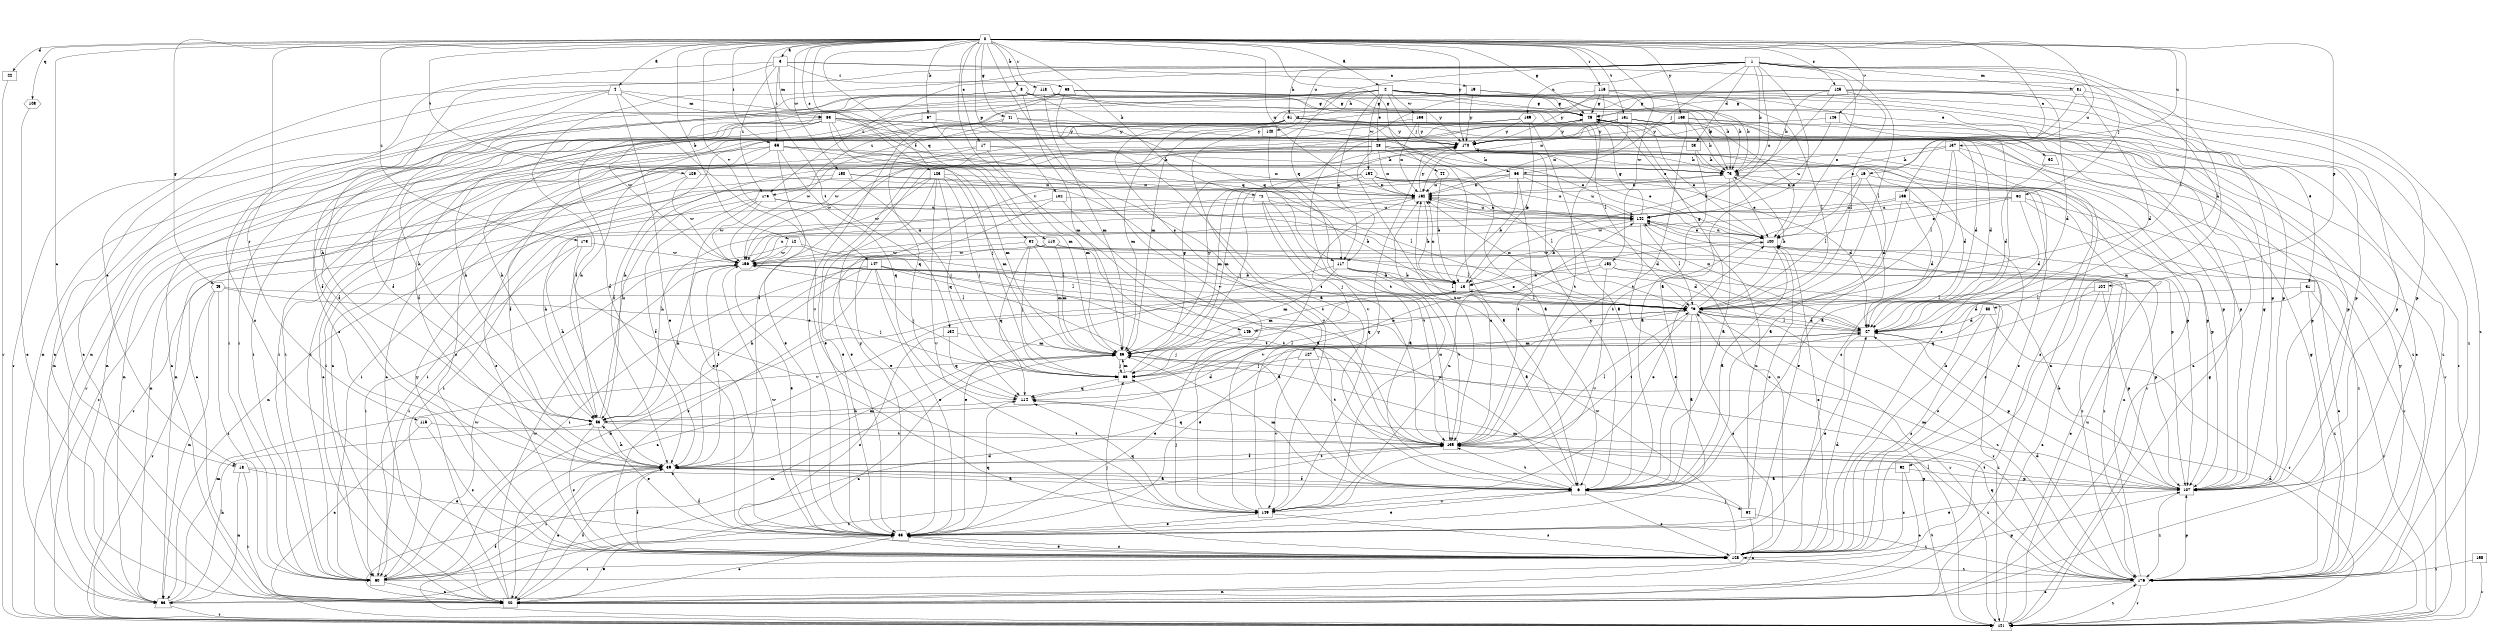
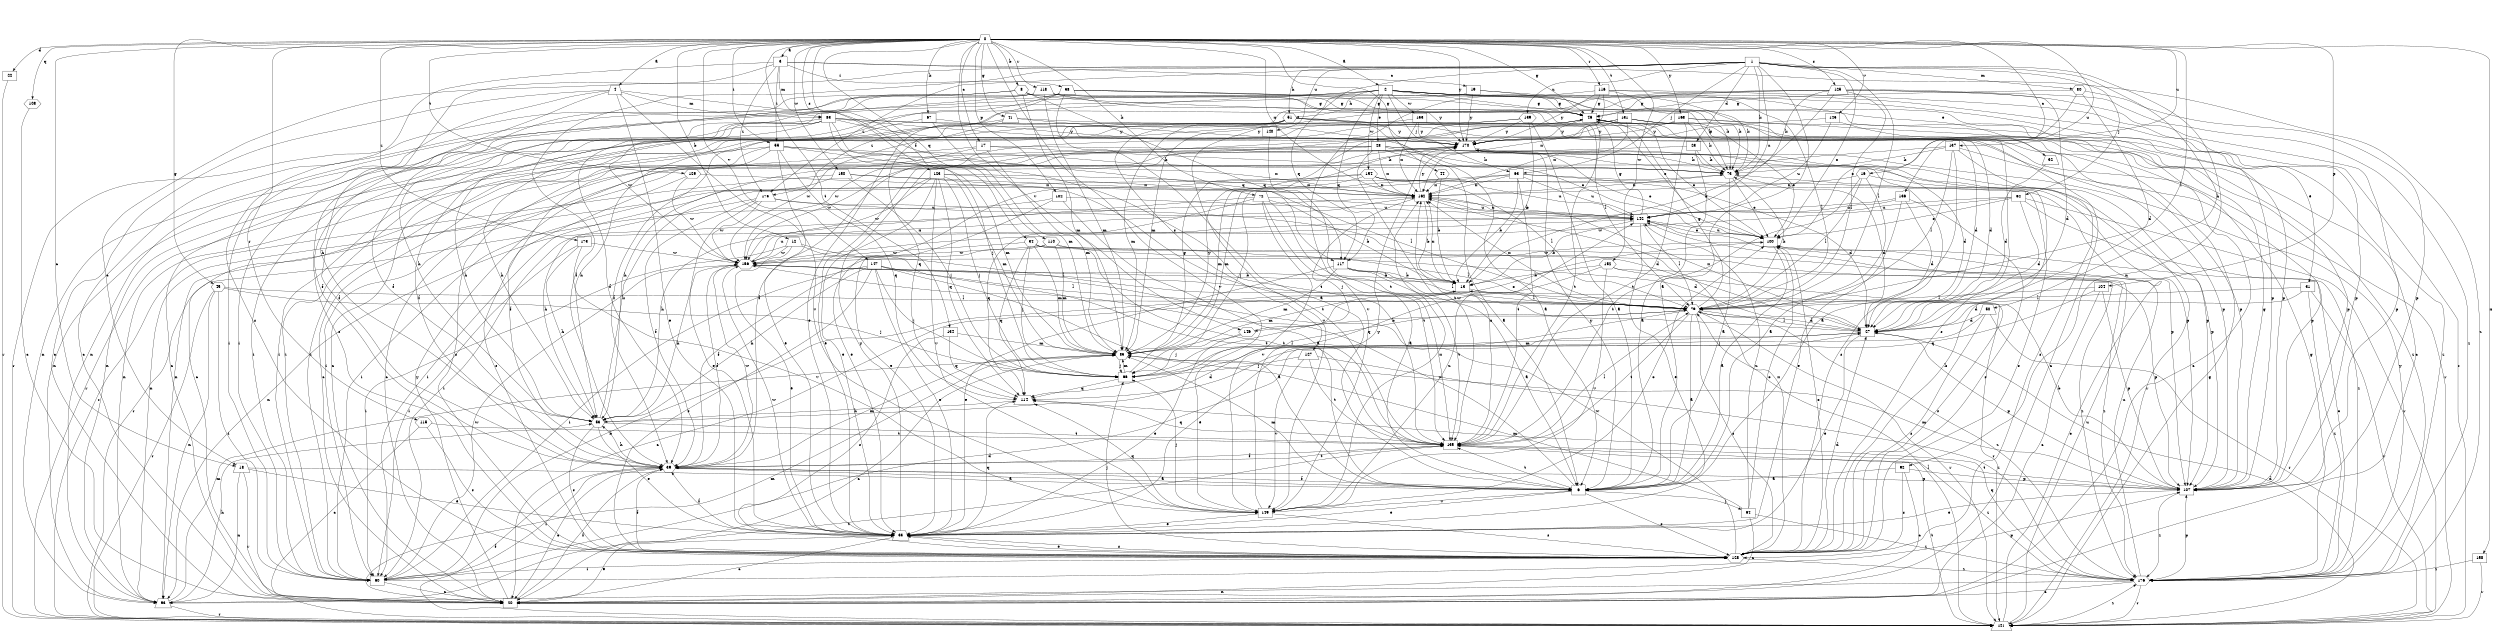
edge "0" -> "158": added, label "x"
node "81": label "81" -> "80"
edge "123" -> "162": added, label "x"
edge "72" -> "114": added, label "q"
edge "20" -> "156": now "39" -> "156"
edge "176" -> "27": removed, label "d"
